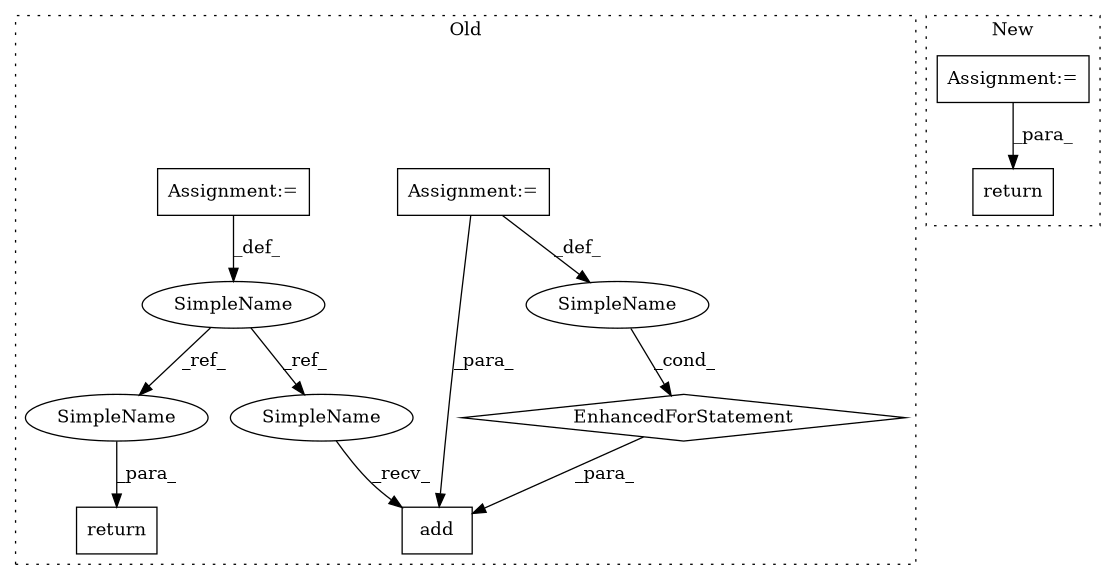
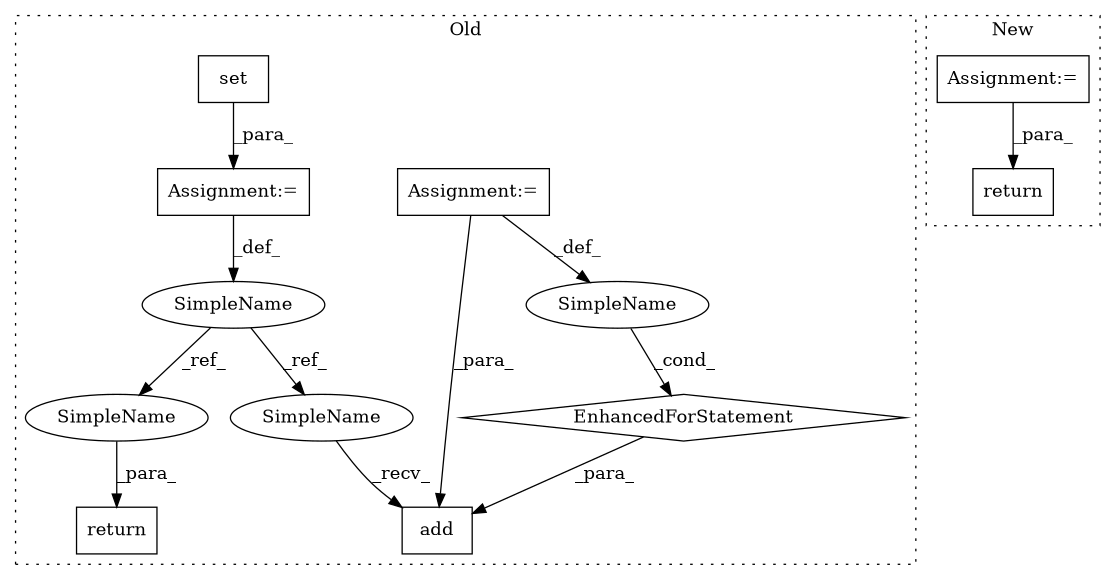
node "set": added
